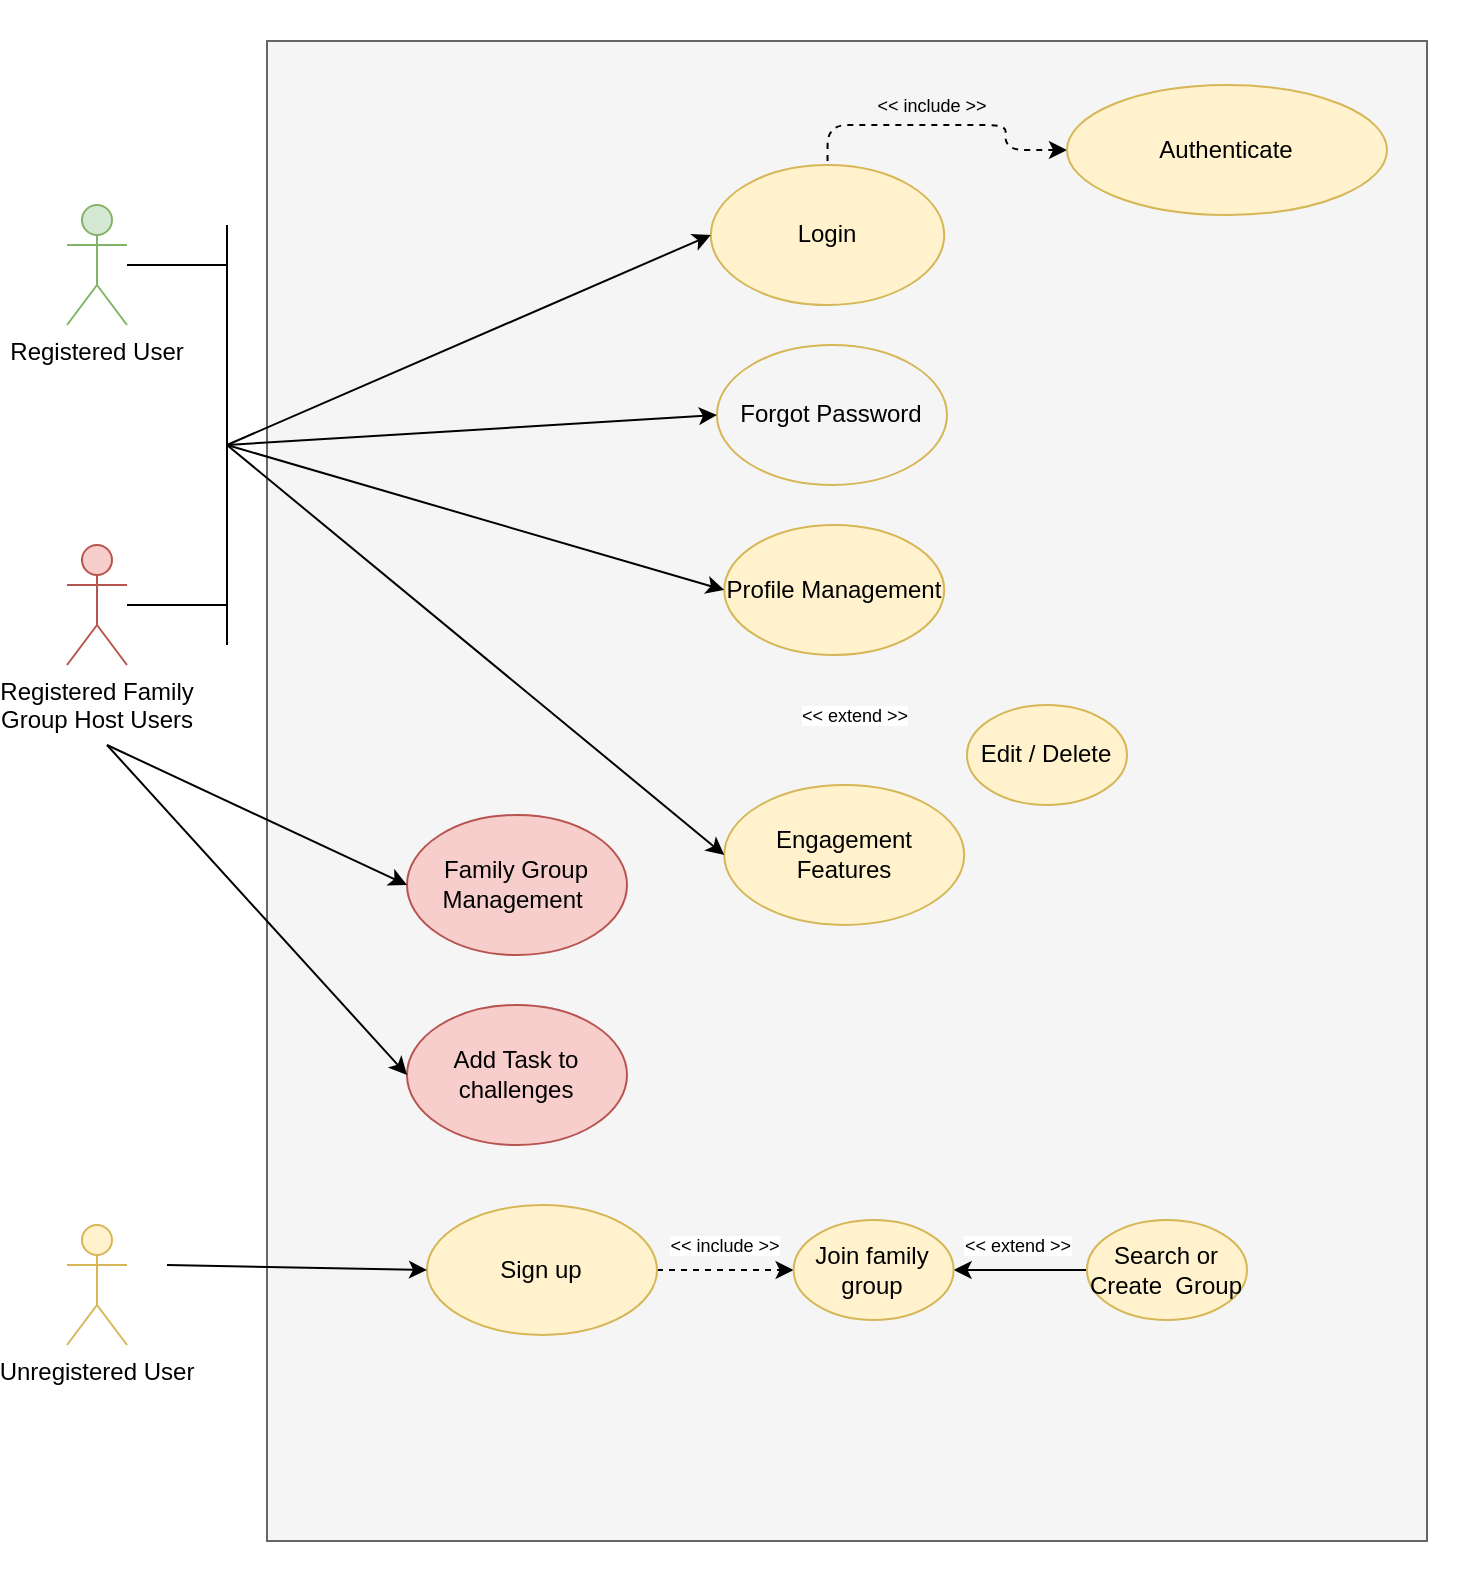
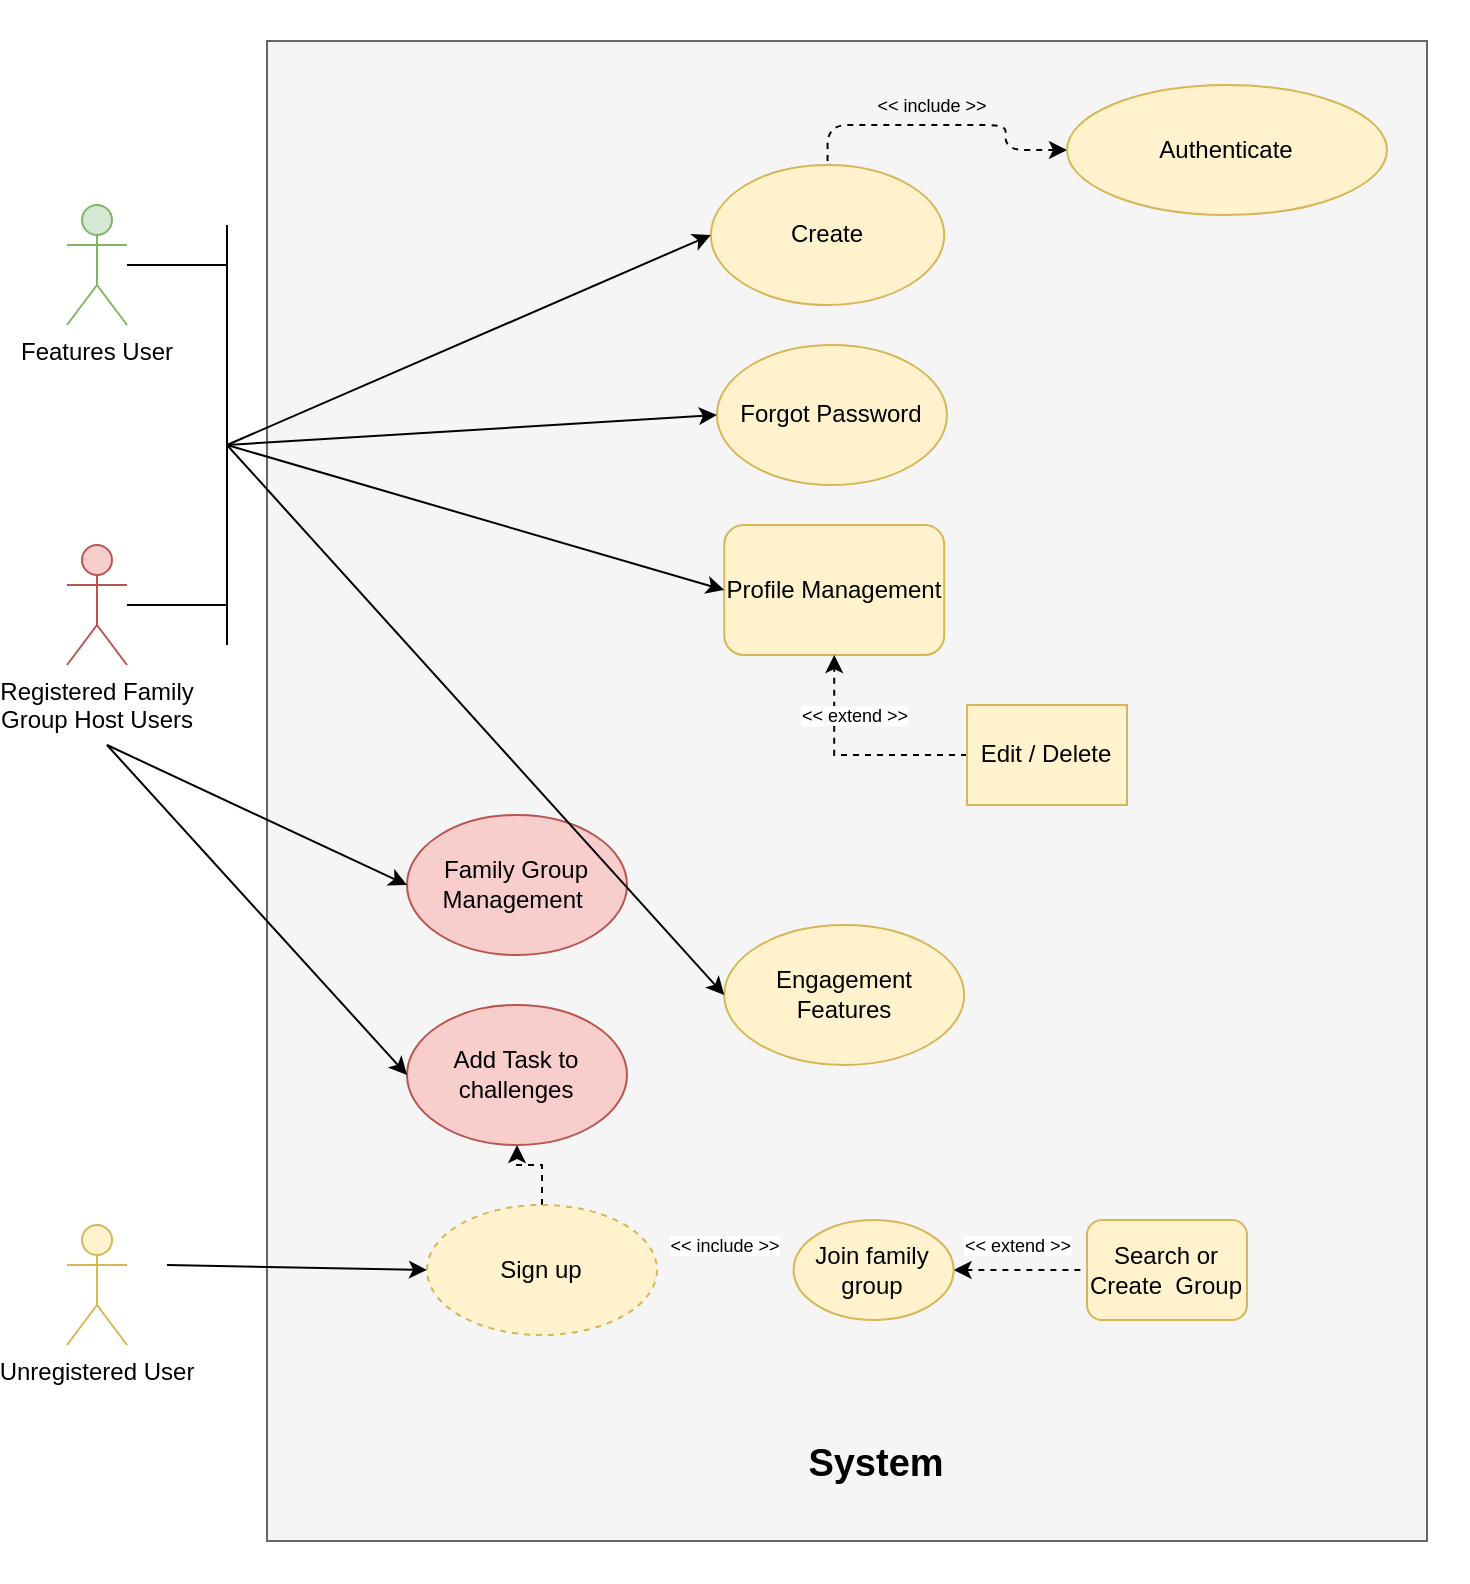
node "Login": label "Login" -> "Create"
node "Registered User": label "Registered User" -> "Features User"
node "Forgot Password": fillcolor #f5f5f5 -> #fff2cc
node "Profile Management": shape ellipse -> rounded rectangle
edge "Edit / Delete" -> "Profile Management": added
node "Edit / Delete": shape ellipse -> rectangle
node "Engagement Features": moved (844, 855) -> (844, 995)
node "Sign up": style solid -> dashed
edge "Sign up" -> "Join family group": now "Sign up" -> "Add Task to challenges"
edge "Search or Create Group" -> "Join family group": style solid -> dashed
node "Search or Create Group": shape ellipse -> rounded rectangle
node "System": added
